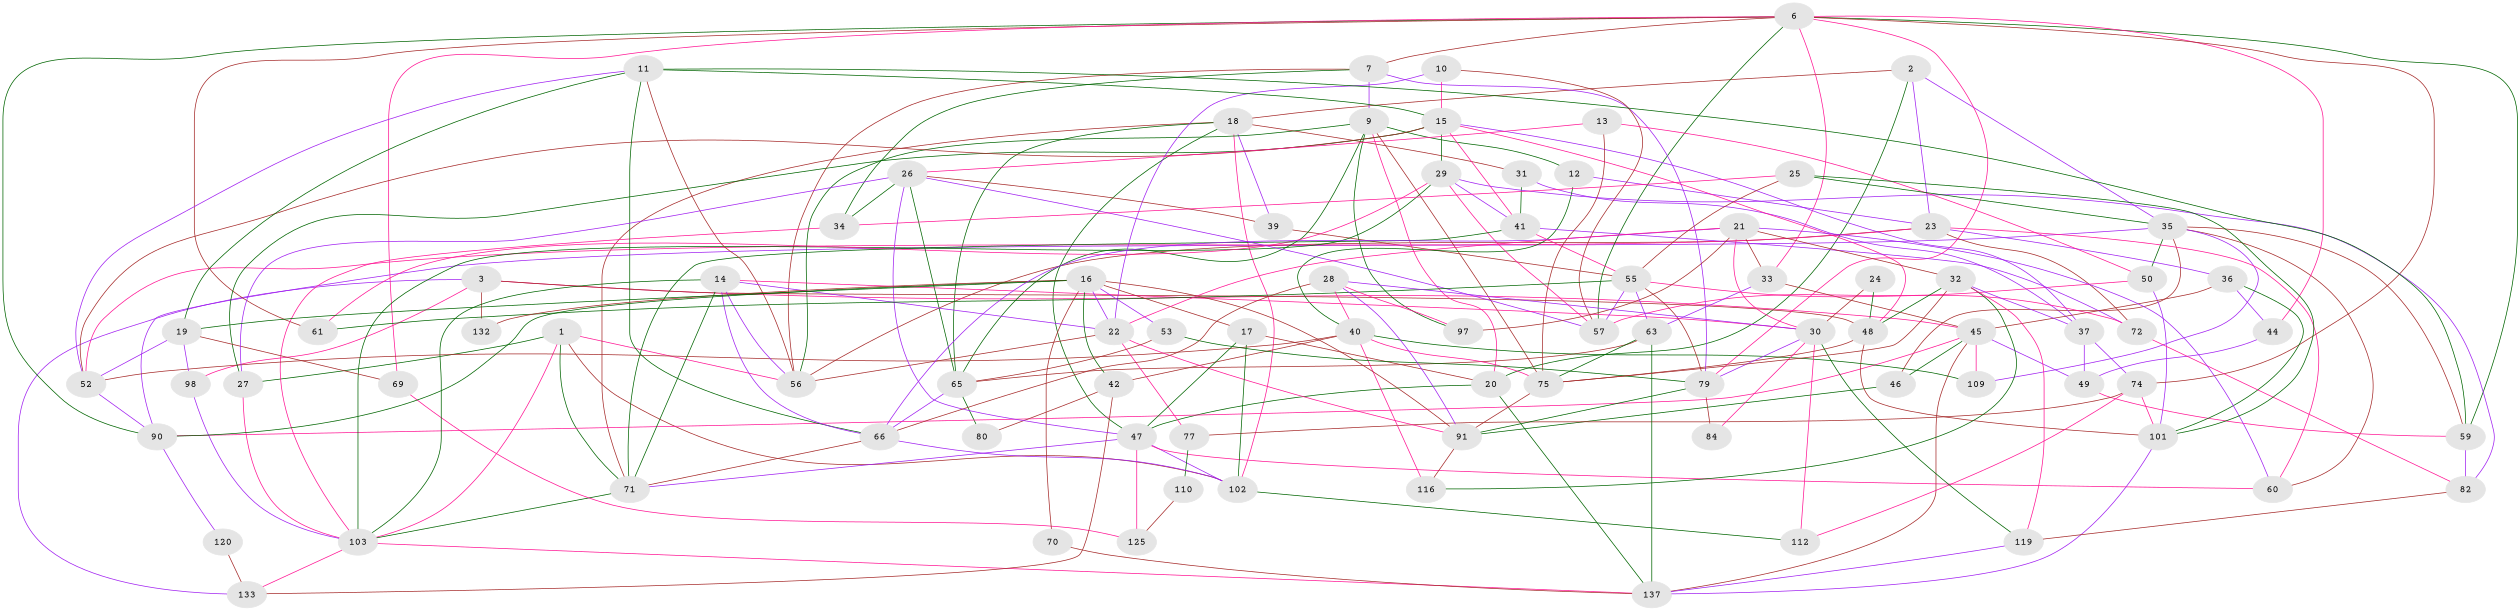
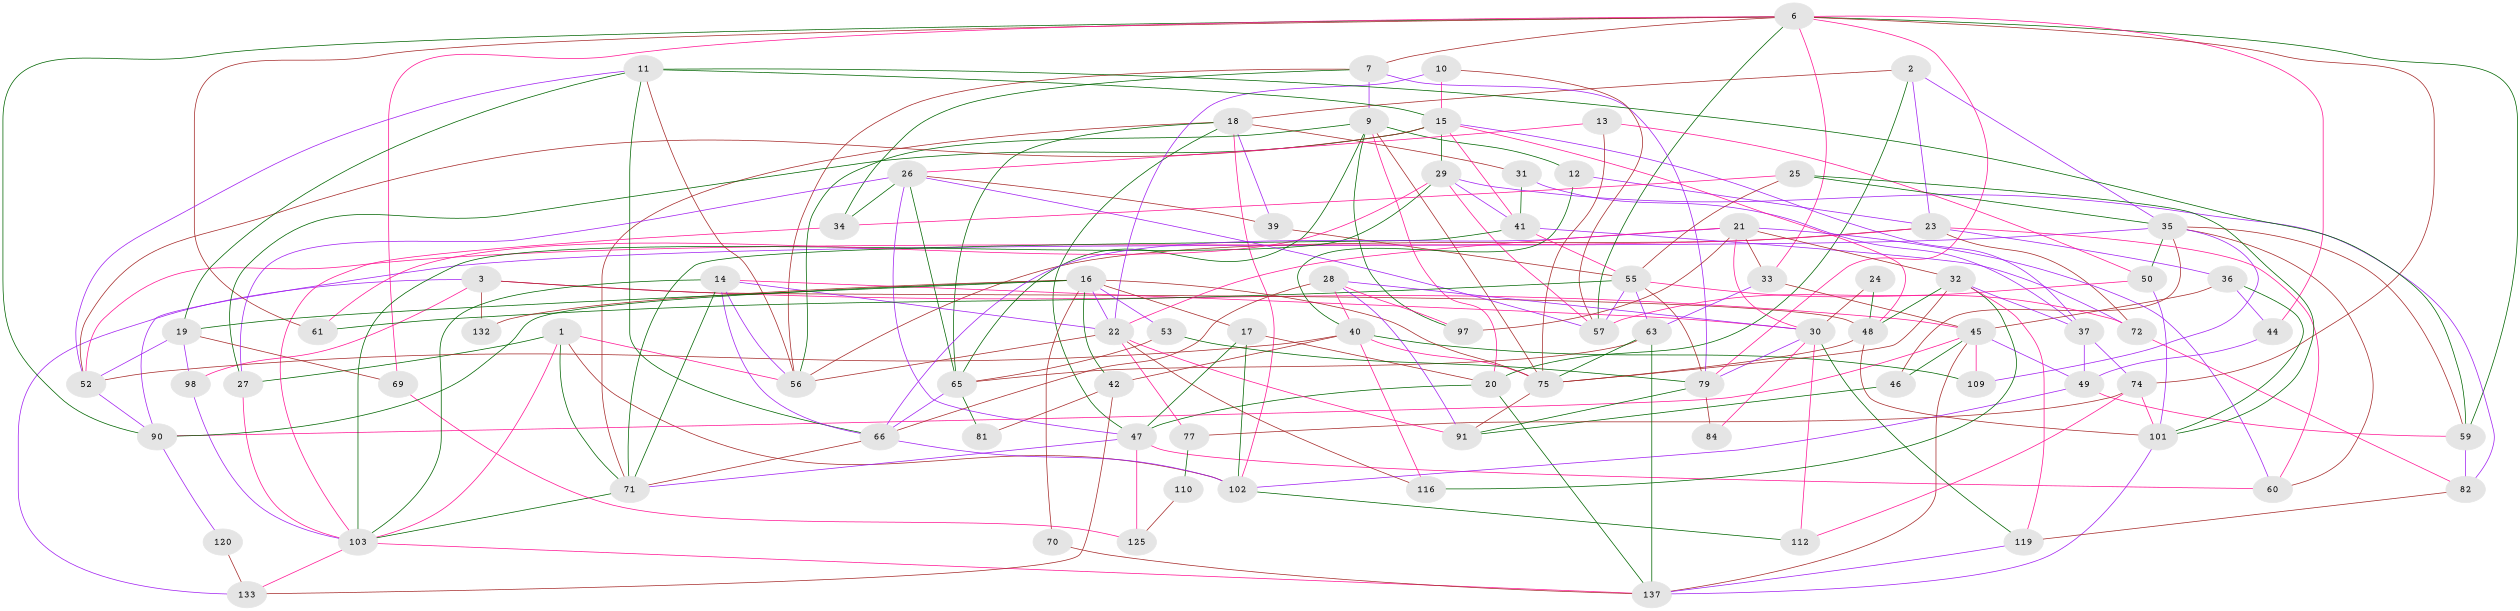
edge "16" -- "91": now "16" -- "75"
node "80": label "80" -> "81"
edge "47" -- "102": now "49" -- "102"
edge "91" -- "116": now "22" -- "116"
